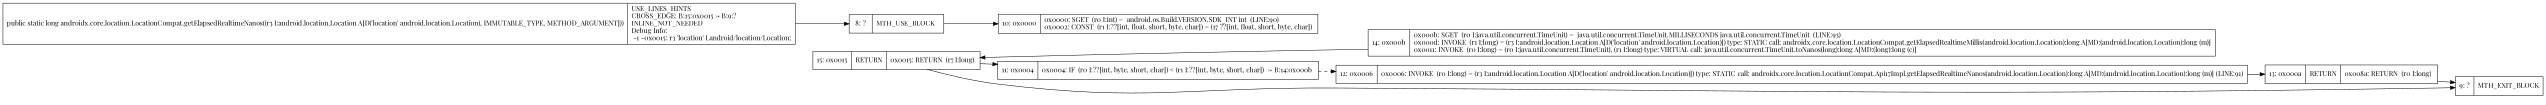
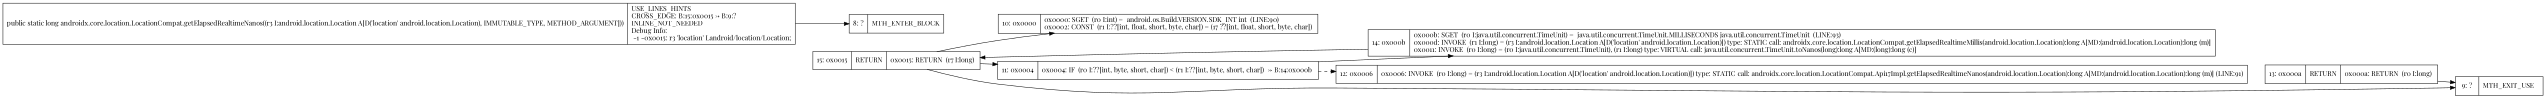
node "8: ?": text "MTH_USE_BLOCK" -> "MTH_ENTER_BLOCK"
edge "8: ?" -> "10: 0x0000": now "15: 0x0015" -> "10: 0x0000"
edge "11: 0x0004" -> "14: 0x000b": added
edge "12: 0x0006" -> "13: 0x000a": removed
node "13: 0x000a": text "0x008a: RETURN  (r0 I:long)" -> "0x000a: RETURN  (r0 I:long)"
node "9: ?": text "MTH_EXIT_BLOCK" -> "MTH_EXIT_USE"
